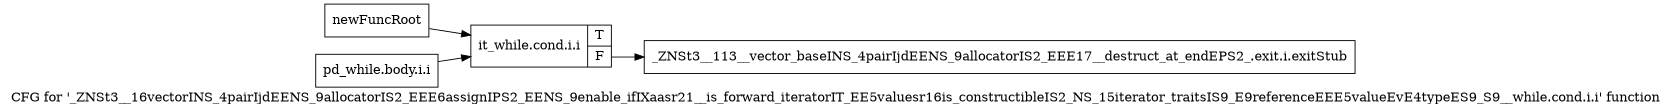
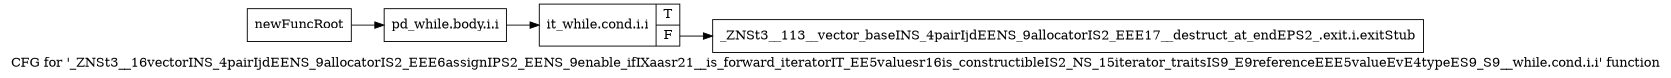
edge "newFuncRoot" -> "it_while.cond.i.i": now "newFuncRoot" -> "pd_while.body.i.i"
